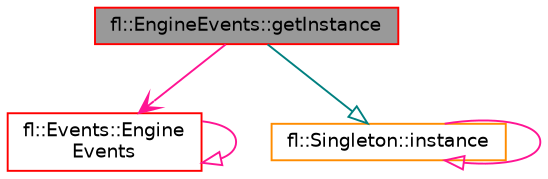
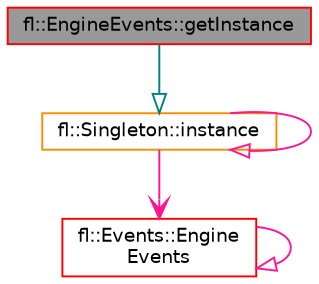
edge "fl::EngineEvents::getInstance" -> "fl::Events::Engine Events": now "fl::Singleton::instance" -> "fl::Events::Engine Events"
